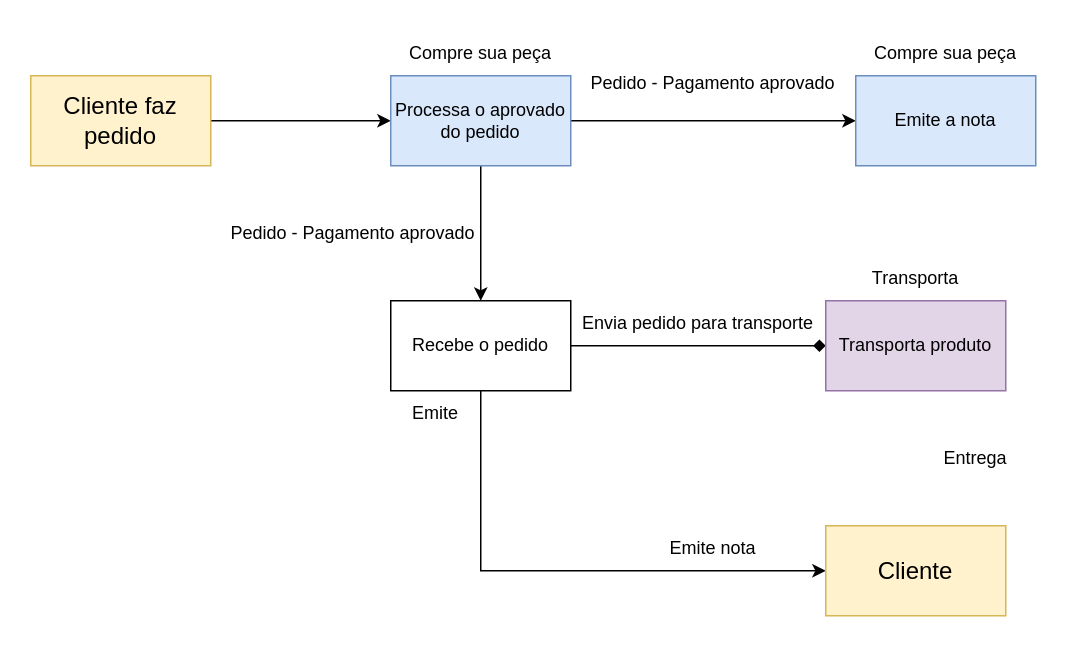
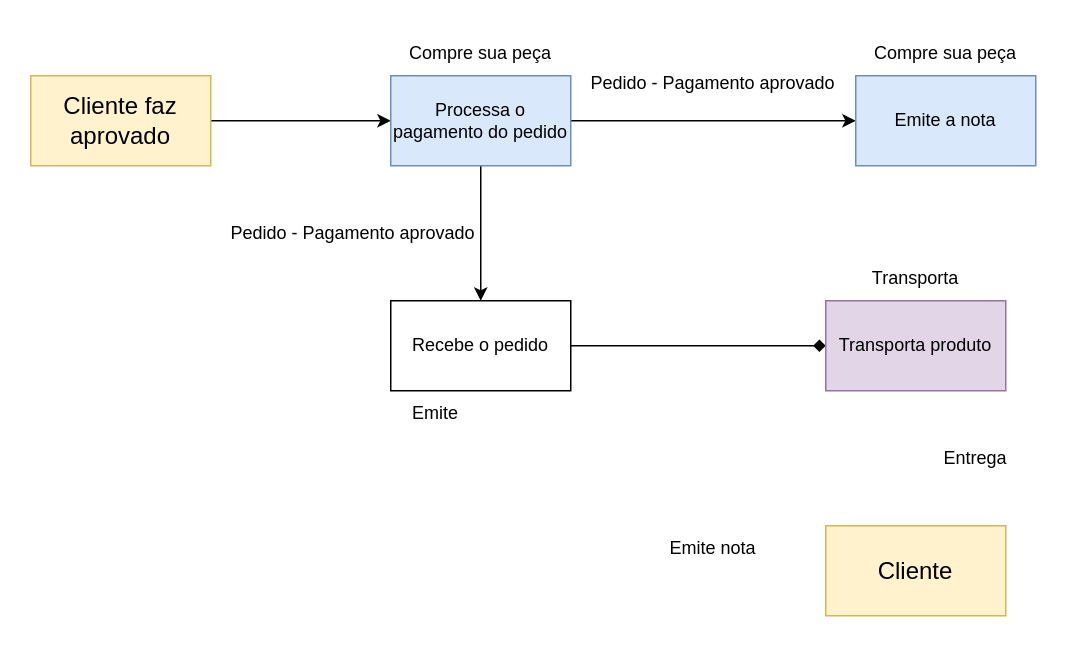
node "Cliente faz pedido": label "Cliente faz pedido" -> "Cliente faz aprovado"
node "Processa o aprovado do pedido": label "Processa o aprovado do pedido" -> "Processa o pagamento do pedido"
node "Envia pedido para transporte": removed
edge "Recebe o pedido" -> "Cliente": removed
